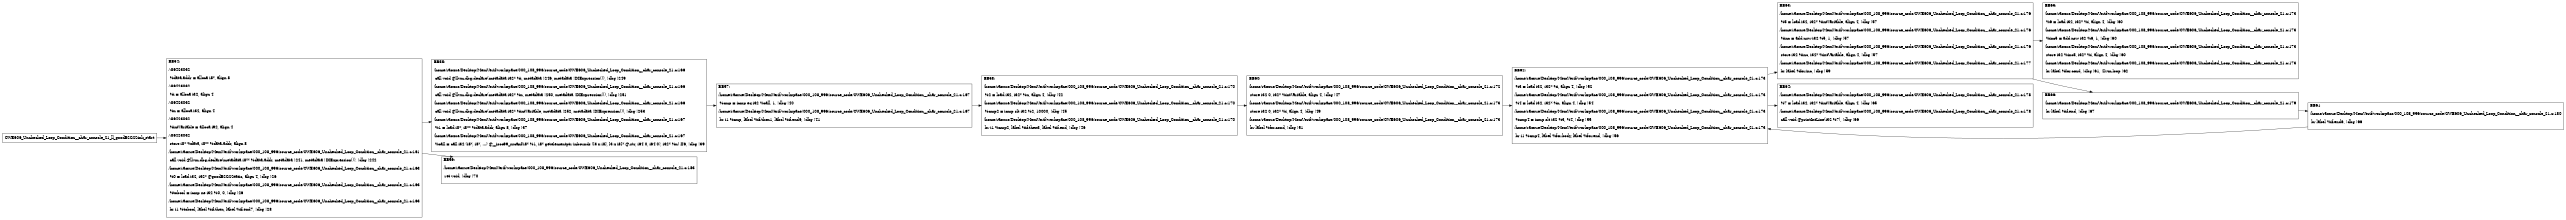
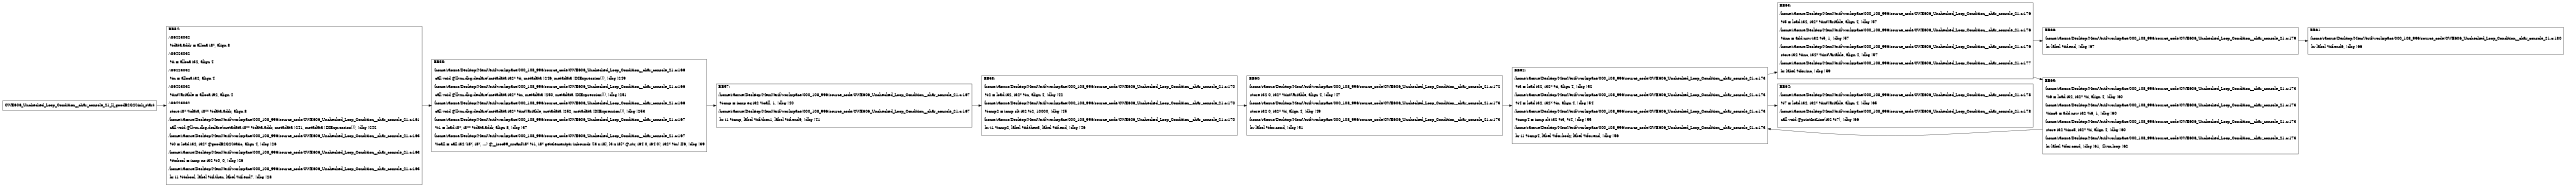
edge "BB61:" -> "BB62:": now "BB65:" -> "BB62:"
node "BB56:": removed
